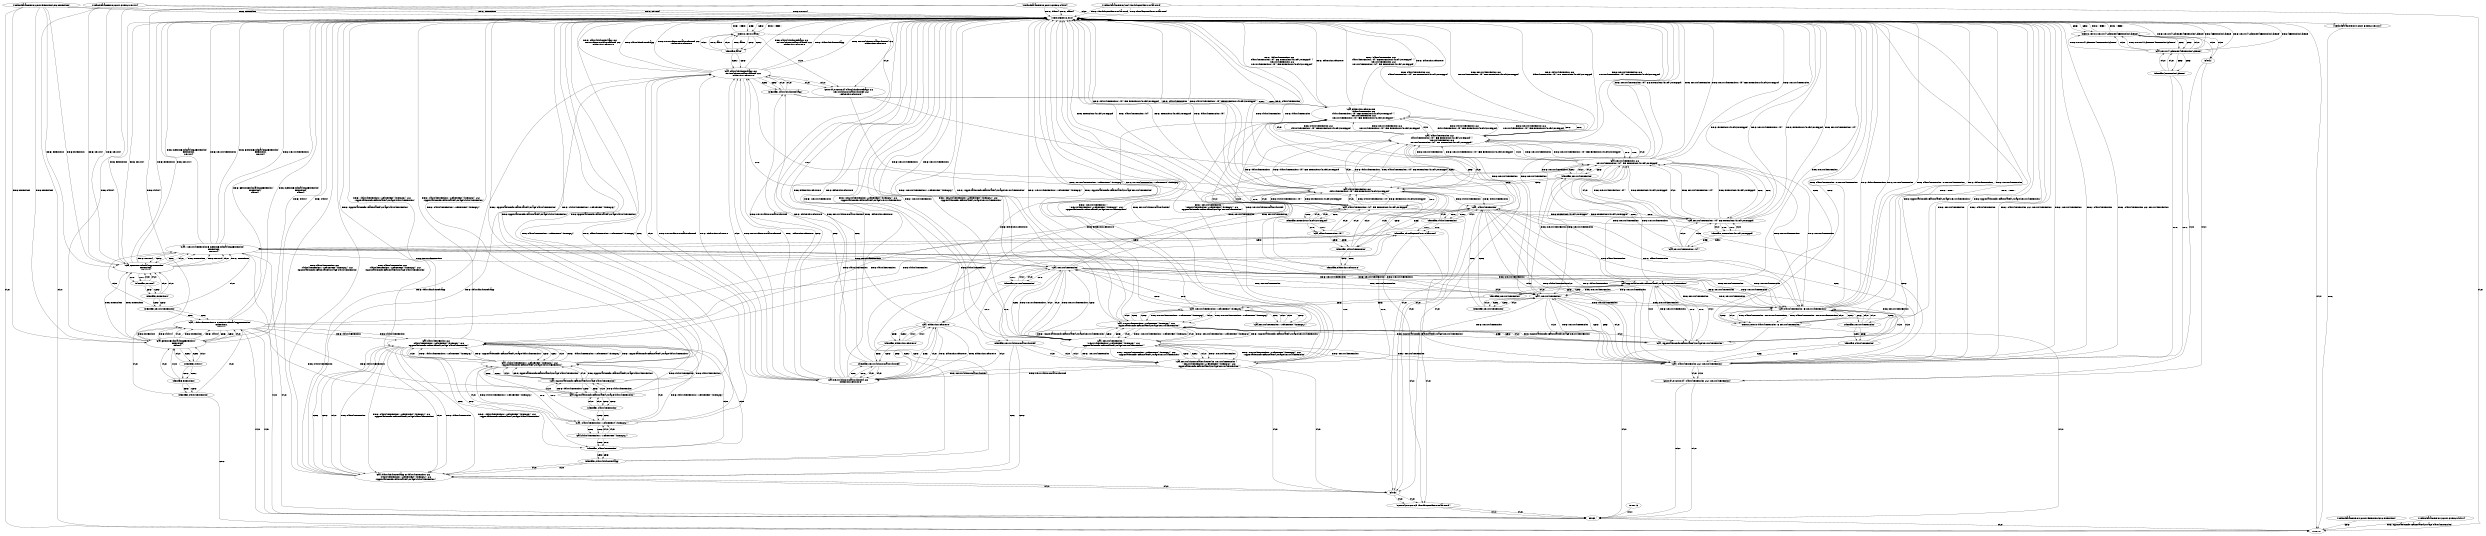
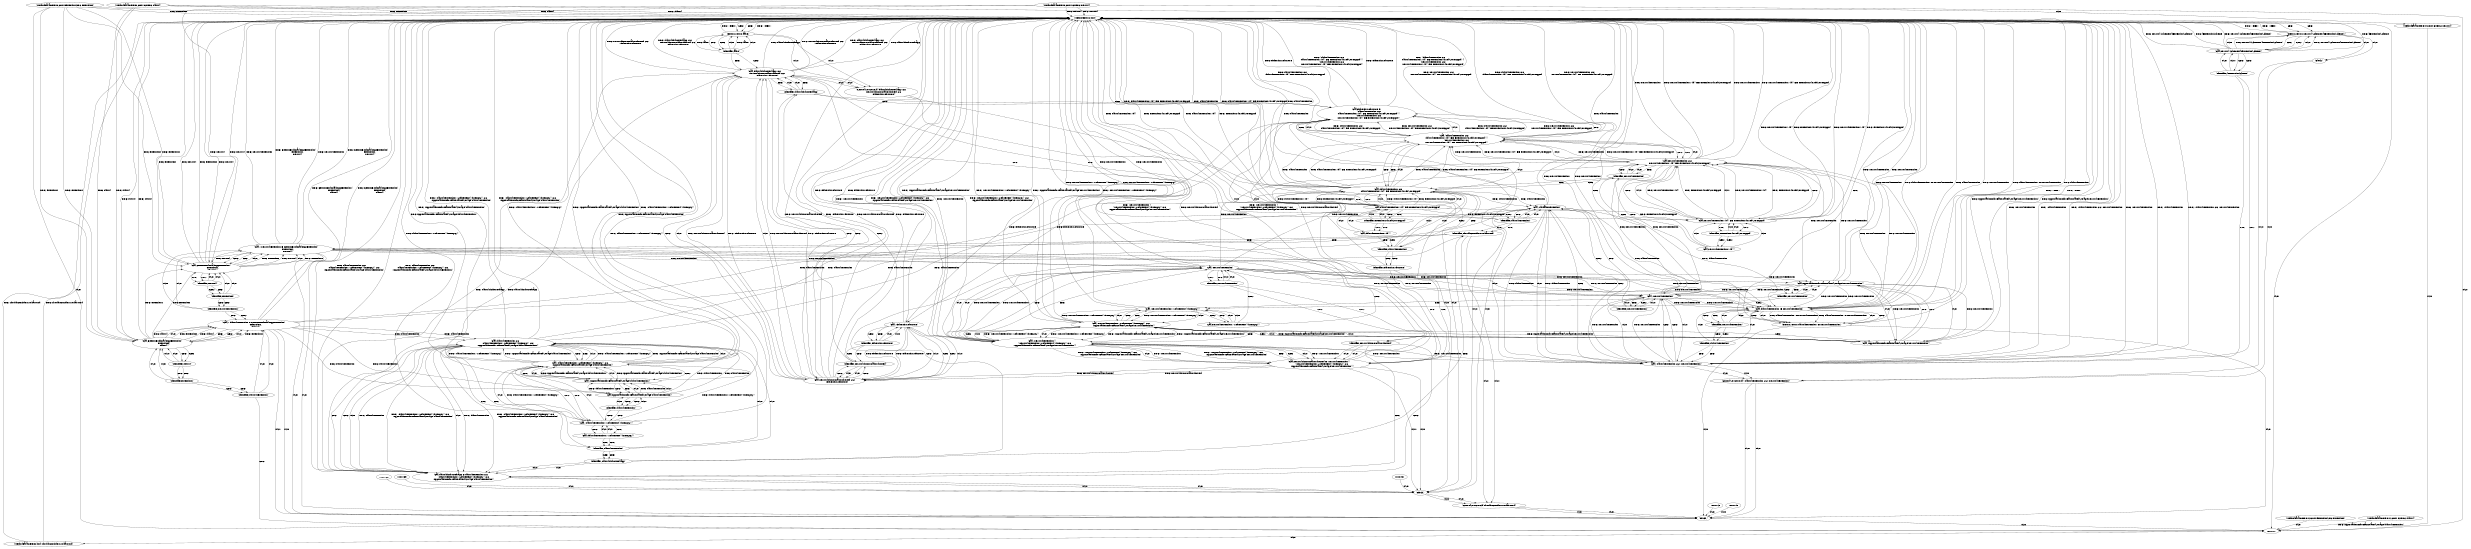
edge "(MethodParameterIn,bool should_consider_workaround)" -> "1000107": reversed
node "(Call,!old_url_extension)": label "(Call,!old_url_extension)" -> "(Call,!old_false_extension)"
edge "(MethodParameterOut,const GURL& new_url)" -> "1000107": label "DDG: " -> "AST: "
node "1000128": added
node "1000139": added
node "1000151": added
node "1000119": added
edge "(MethodParameterOut,const ExtensionSet& extensions)" -> "1000107": label "CFG: " -> "AST: "
